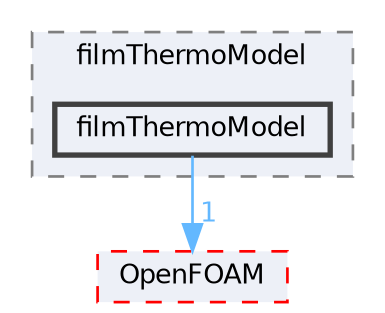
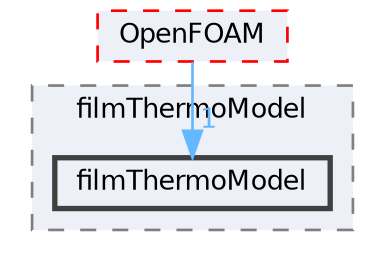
edge "filmThermoModel" -> "OpenFOAM": reversed
